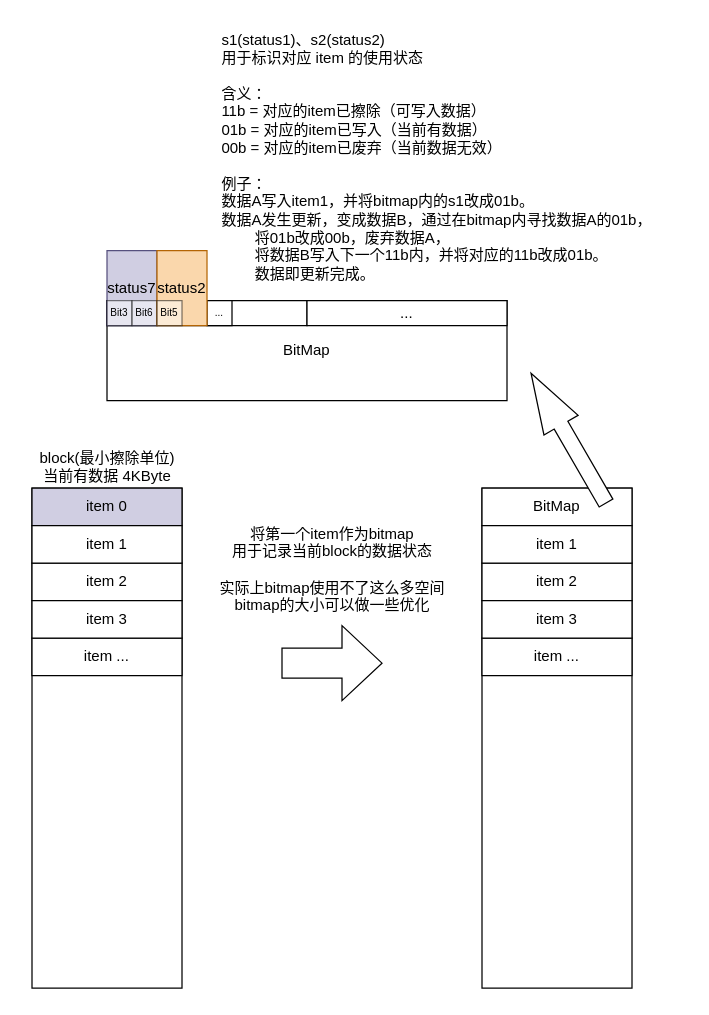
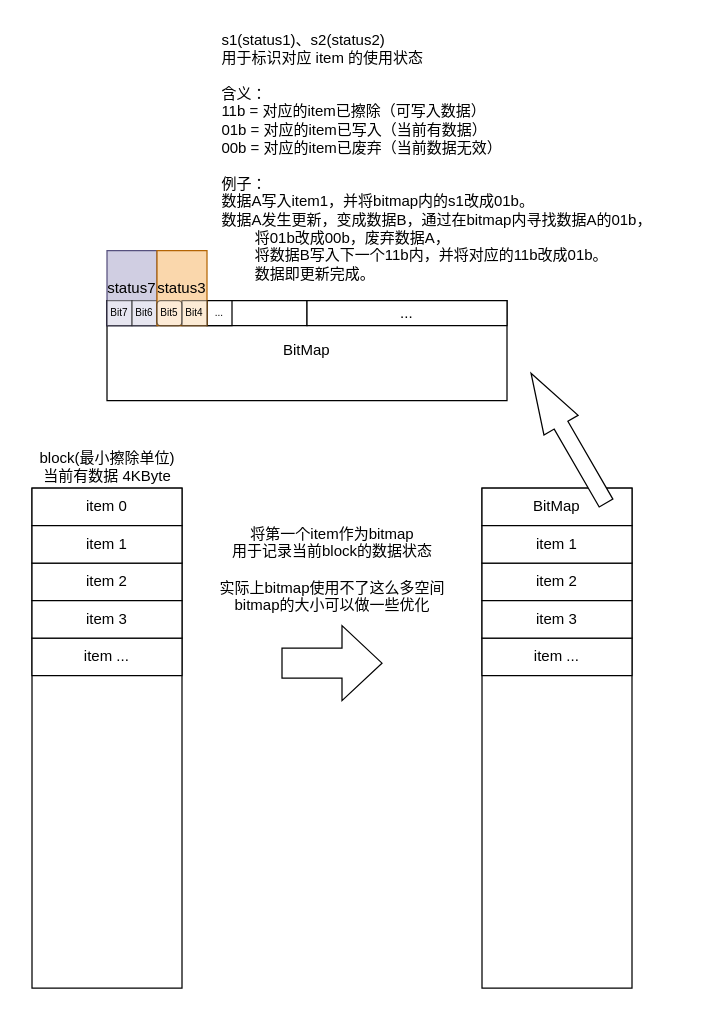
node "status2": label "status2" -> "status3"
node "Bit3": label "Bit3" -> "Bit7"
node "Bit5": shape rectangle -> rounded rectangle
node "Bit4": added
node "item 0": fillcolor #d0cee2 -> #ffffff
